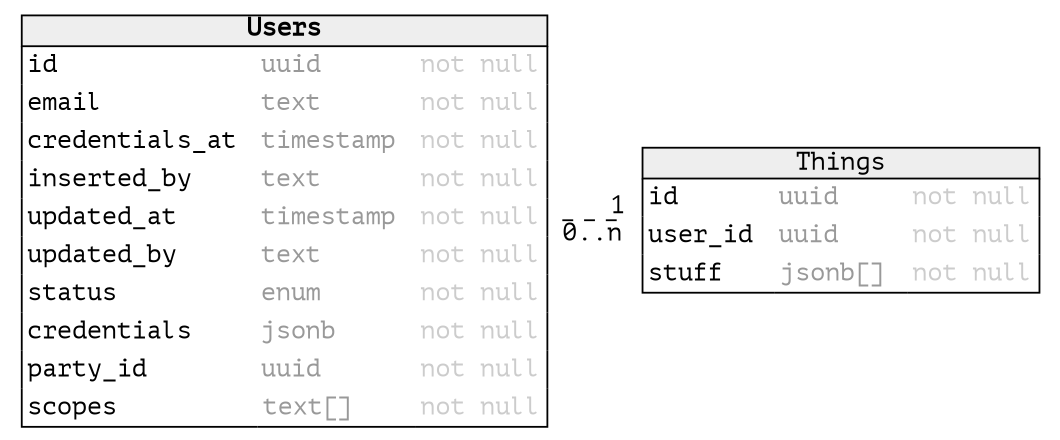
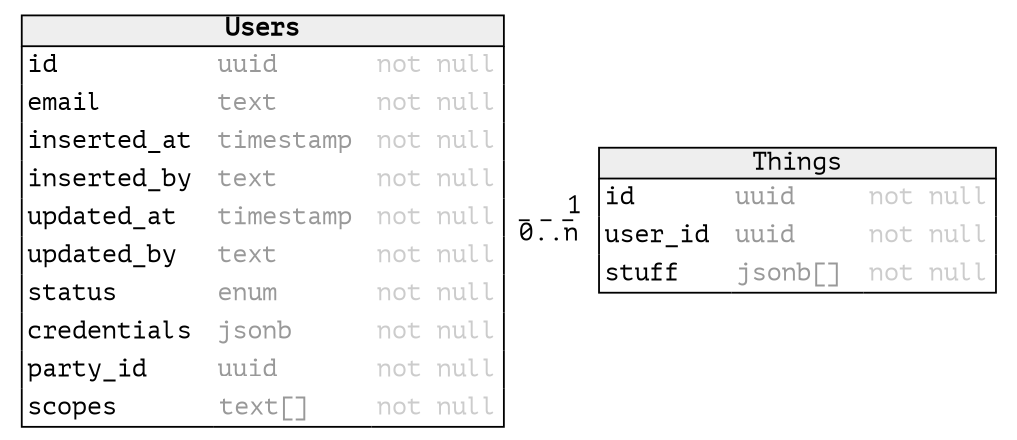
node "Users": text "credentials_at" -> "inserted_at"
